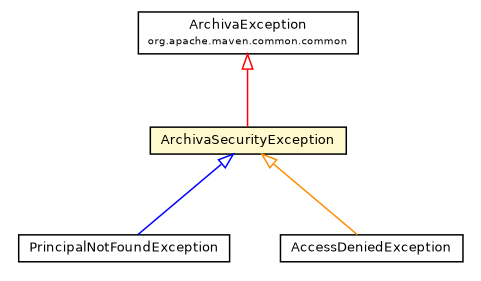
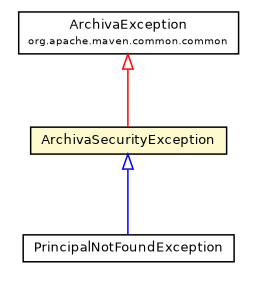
node "AccessDeniedException": removed
